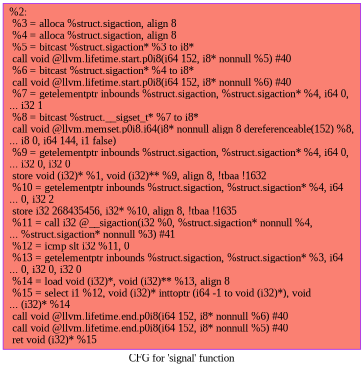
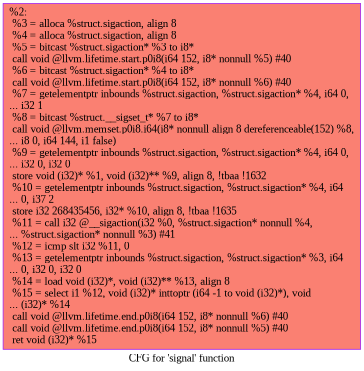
node "%2:": text "... 0, i32 2" -> "... 0, i37 2"
